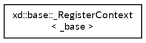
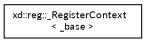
node "xd::base::_RegisterContext < _base >": label "xd::base::_RegisterContext < _base >" -> "xd::reg::_RegisterContext < _base >"
